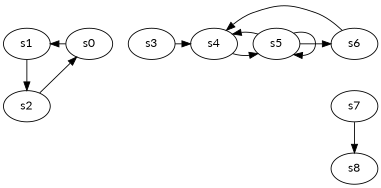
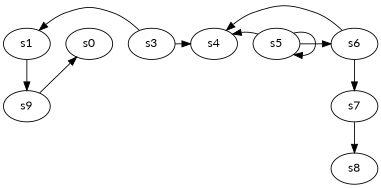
edge "s0" -> "s1": now "s3" -> "s1"
edge "s4" -> "s5": removed
edge "s6" -> "s7": added
node "s2": label "s2" -> "s9"
